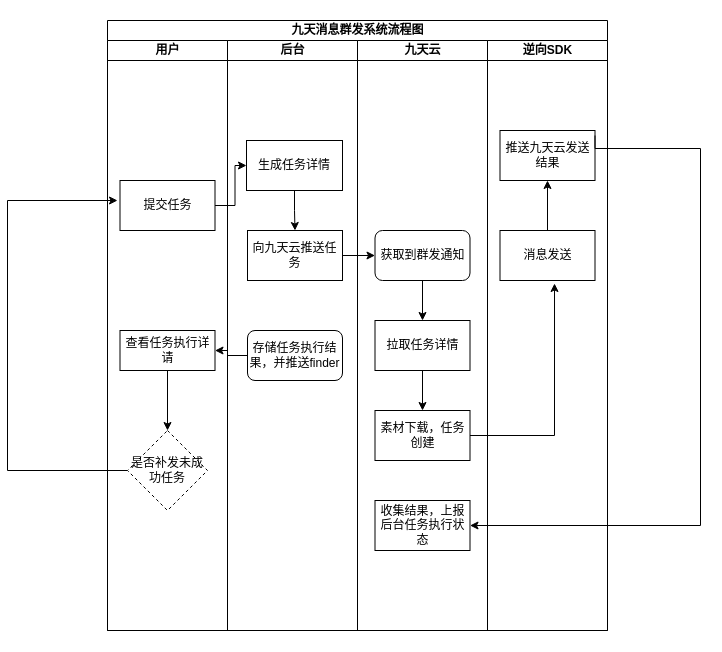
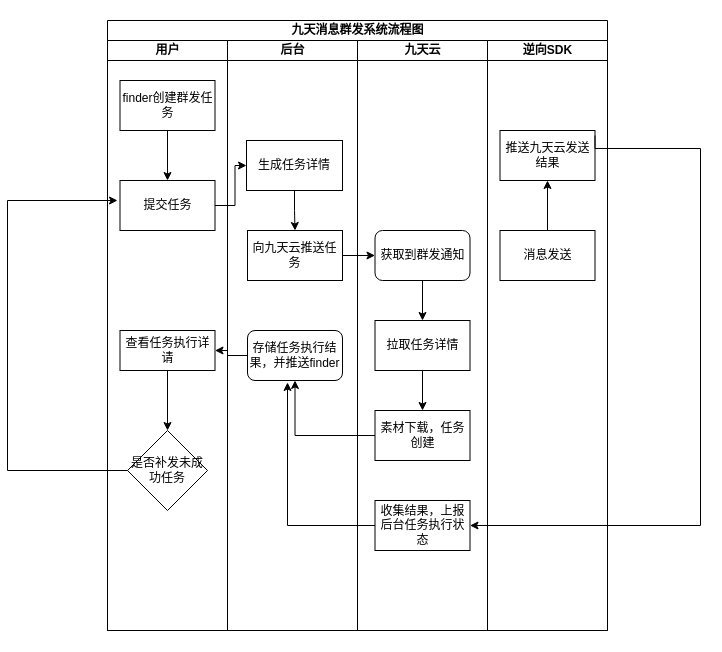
node "finder创建群发任务": added
edge "finder创建群发任务" -> "提交任务": added
edge "素材下载，任务创建" -> "消息发送": now "素材下载，任务创建" -> "存储任务执行结果，并推送finder"
node "是否补发未成功任务": style dashed -> solid
edge "收集结果，上报后台任务执行状态" -> "存储任务执行结果，并推送finder": added
